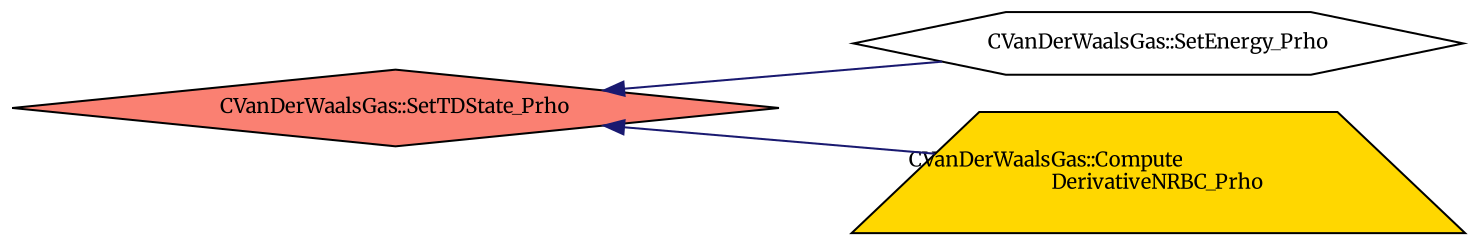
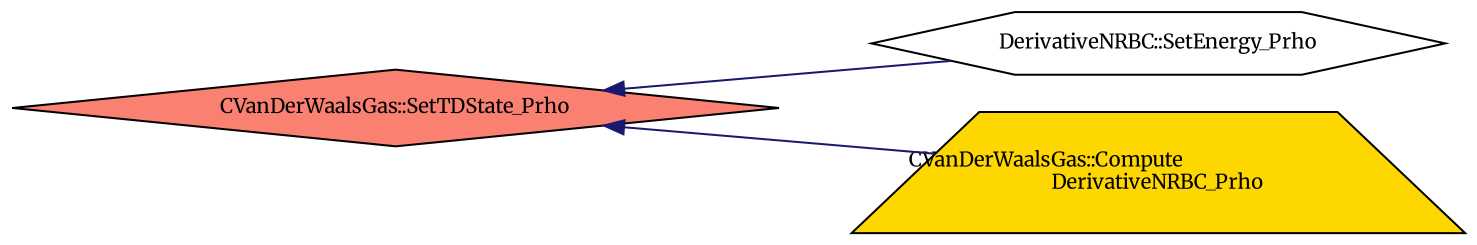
node "CVanDerWaalsGas::SetEnergy_Prho": label "CVanDerWaalsGas::SetEnergy_Prho" -> "DerivativeNRBC::SetEnergy_Prho"
